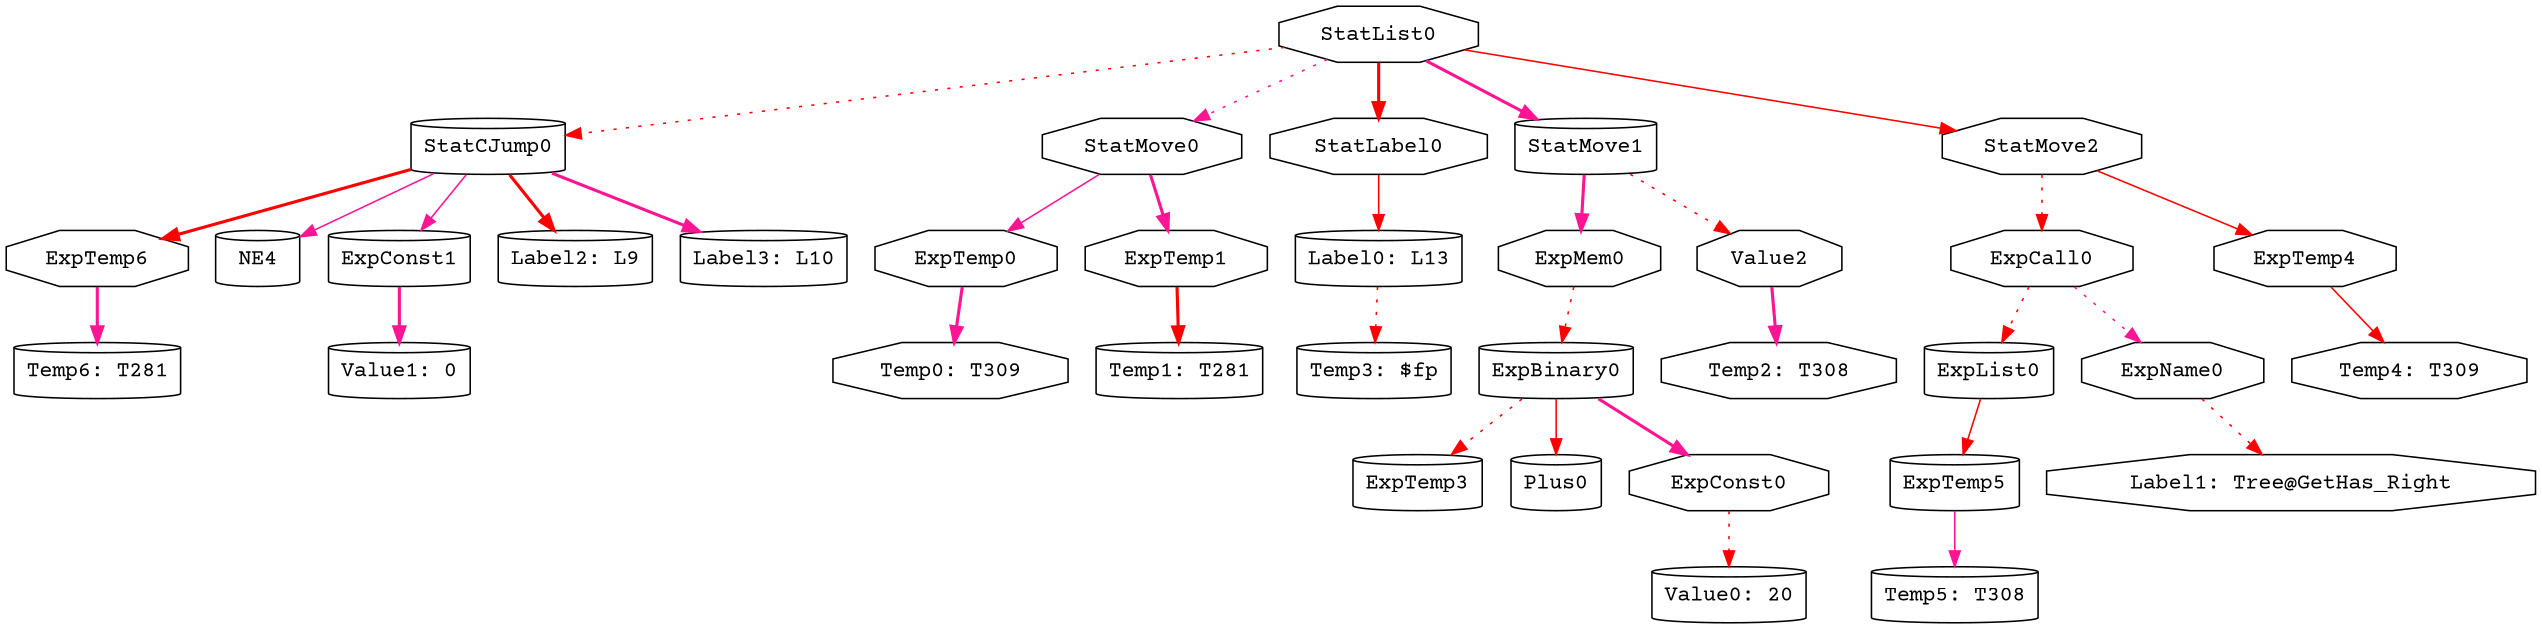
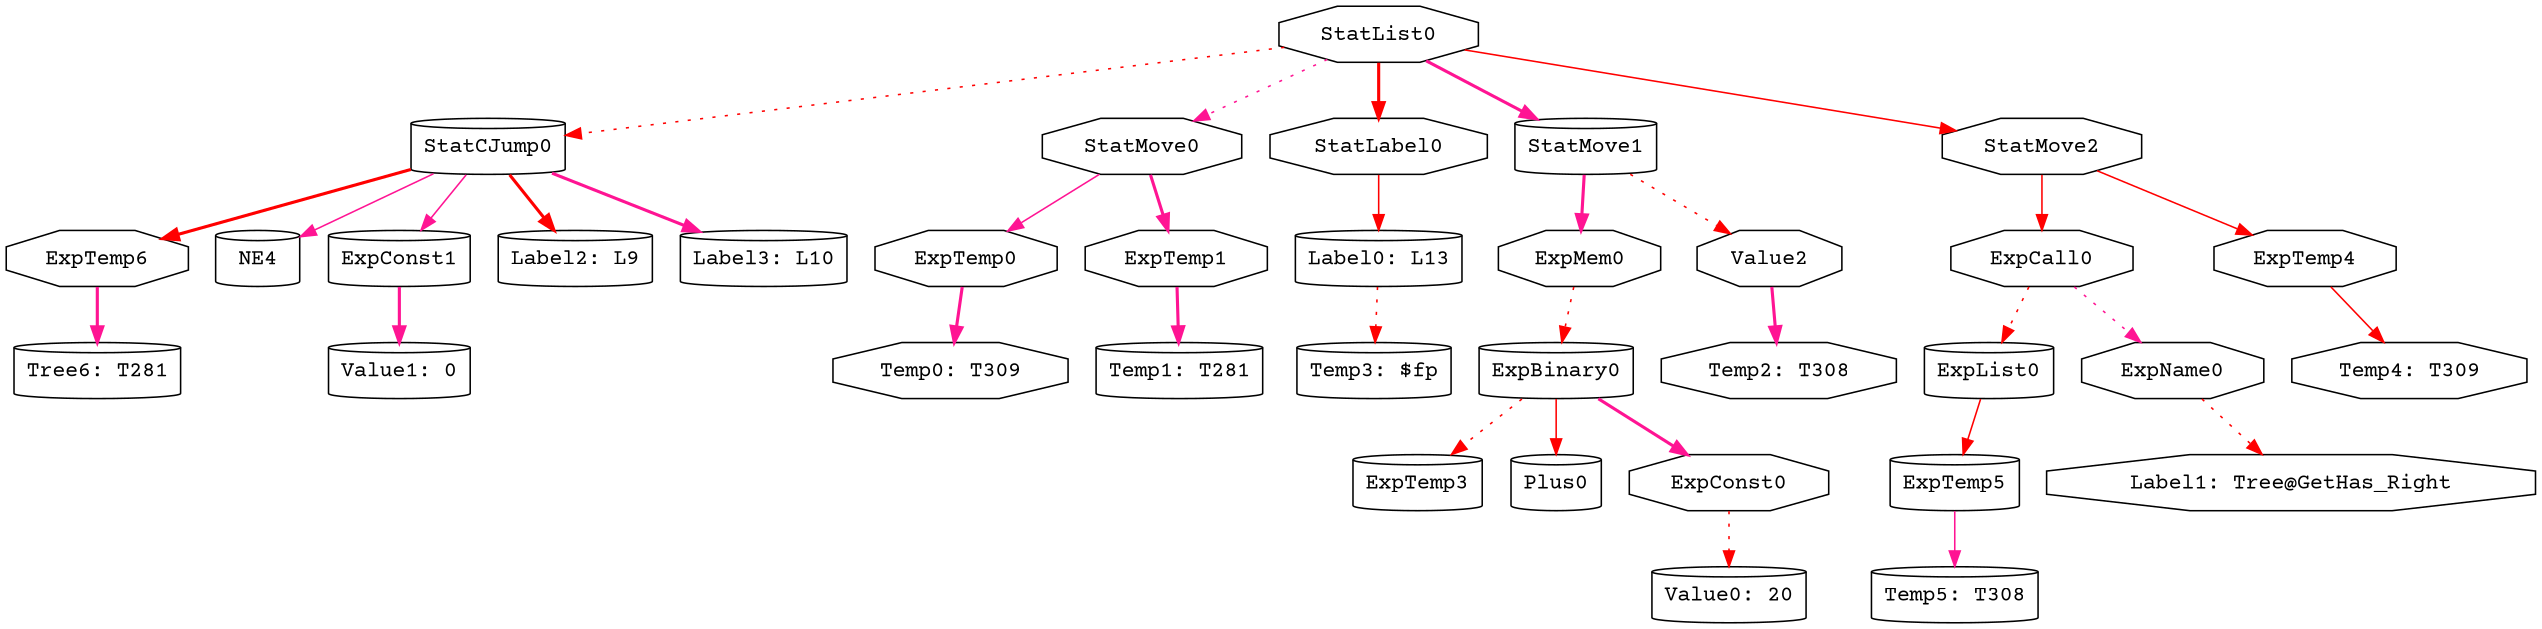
edge "StatMove2" -> "ExpCall0": style dotted -> solid
edge "ExpTemp1" -> "Temp1: T281": color red -> deeppink
node "Temp6: T281": label "Temp6: T281" -> "Tree6: T281"
